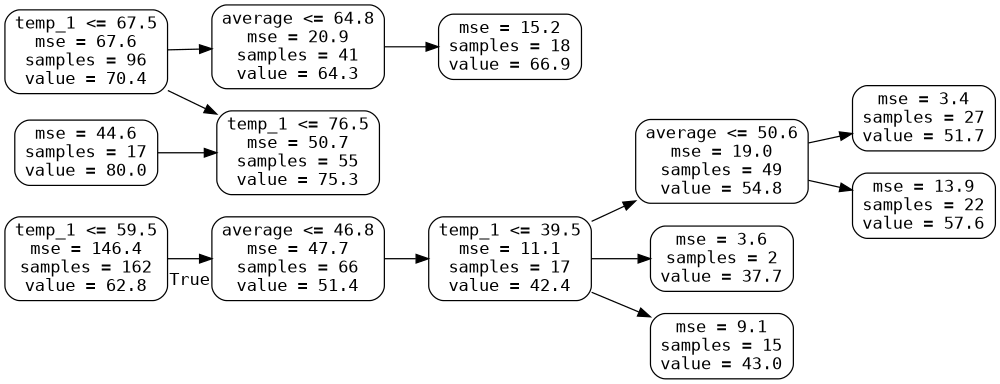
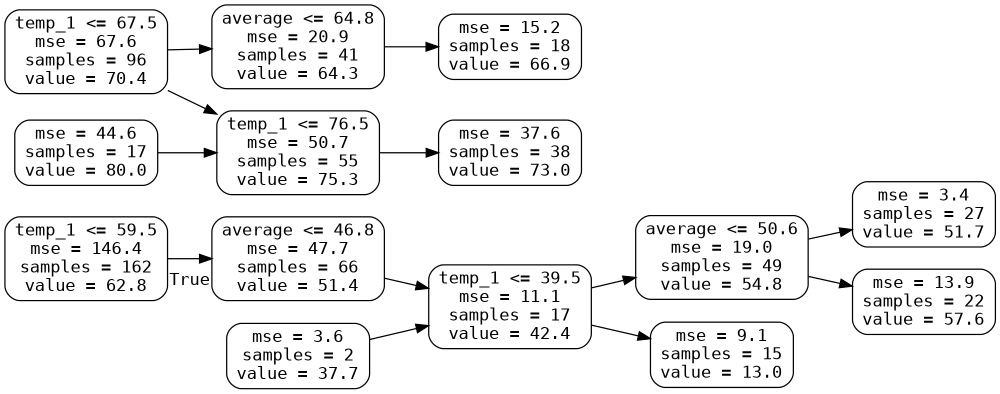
node "mse = 37.6 samples = 38 value = 73.0": added
edge "temp_1 <= 39.5 mse = 11.1 samples = 17 value = 42.4" -> "mse = 3.6 samples = 2 value = 37.7": reversed
node "mse = 9.1 samples = 15 value = 43.0": label "mse = 9.1 samples = 15 value = 43.0" -> "mse = 9.1 samples = 15 value = 13.0"
